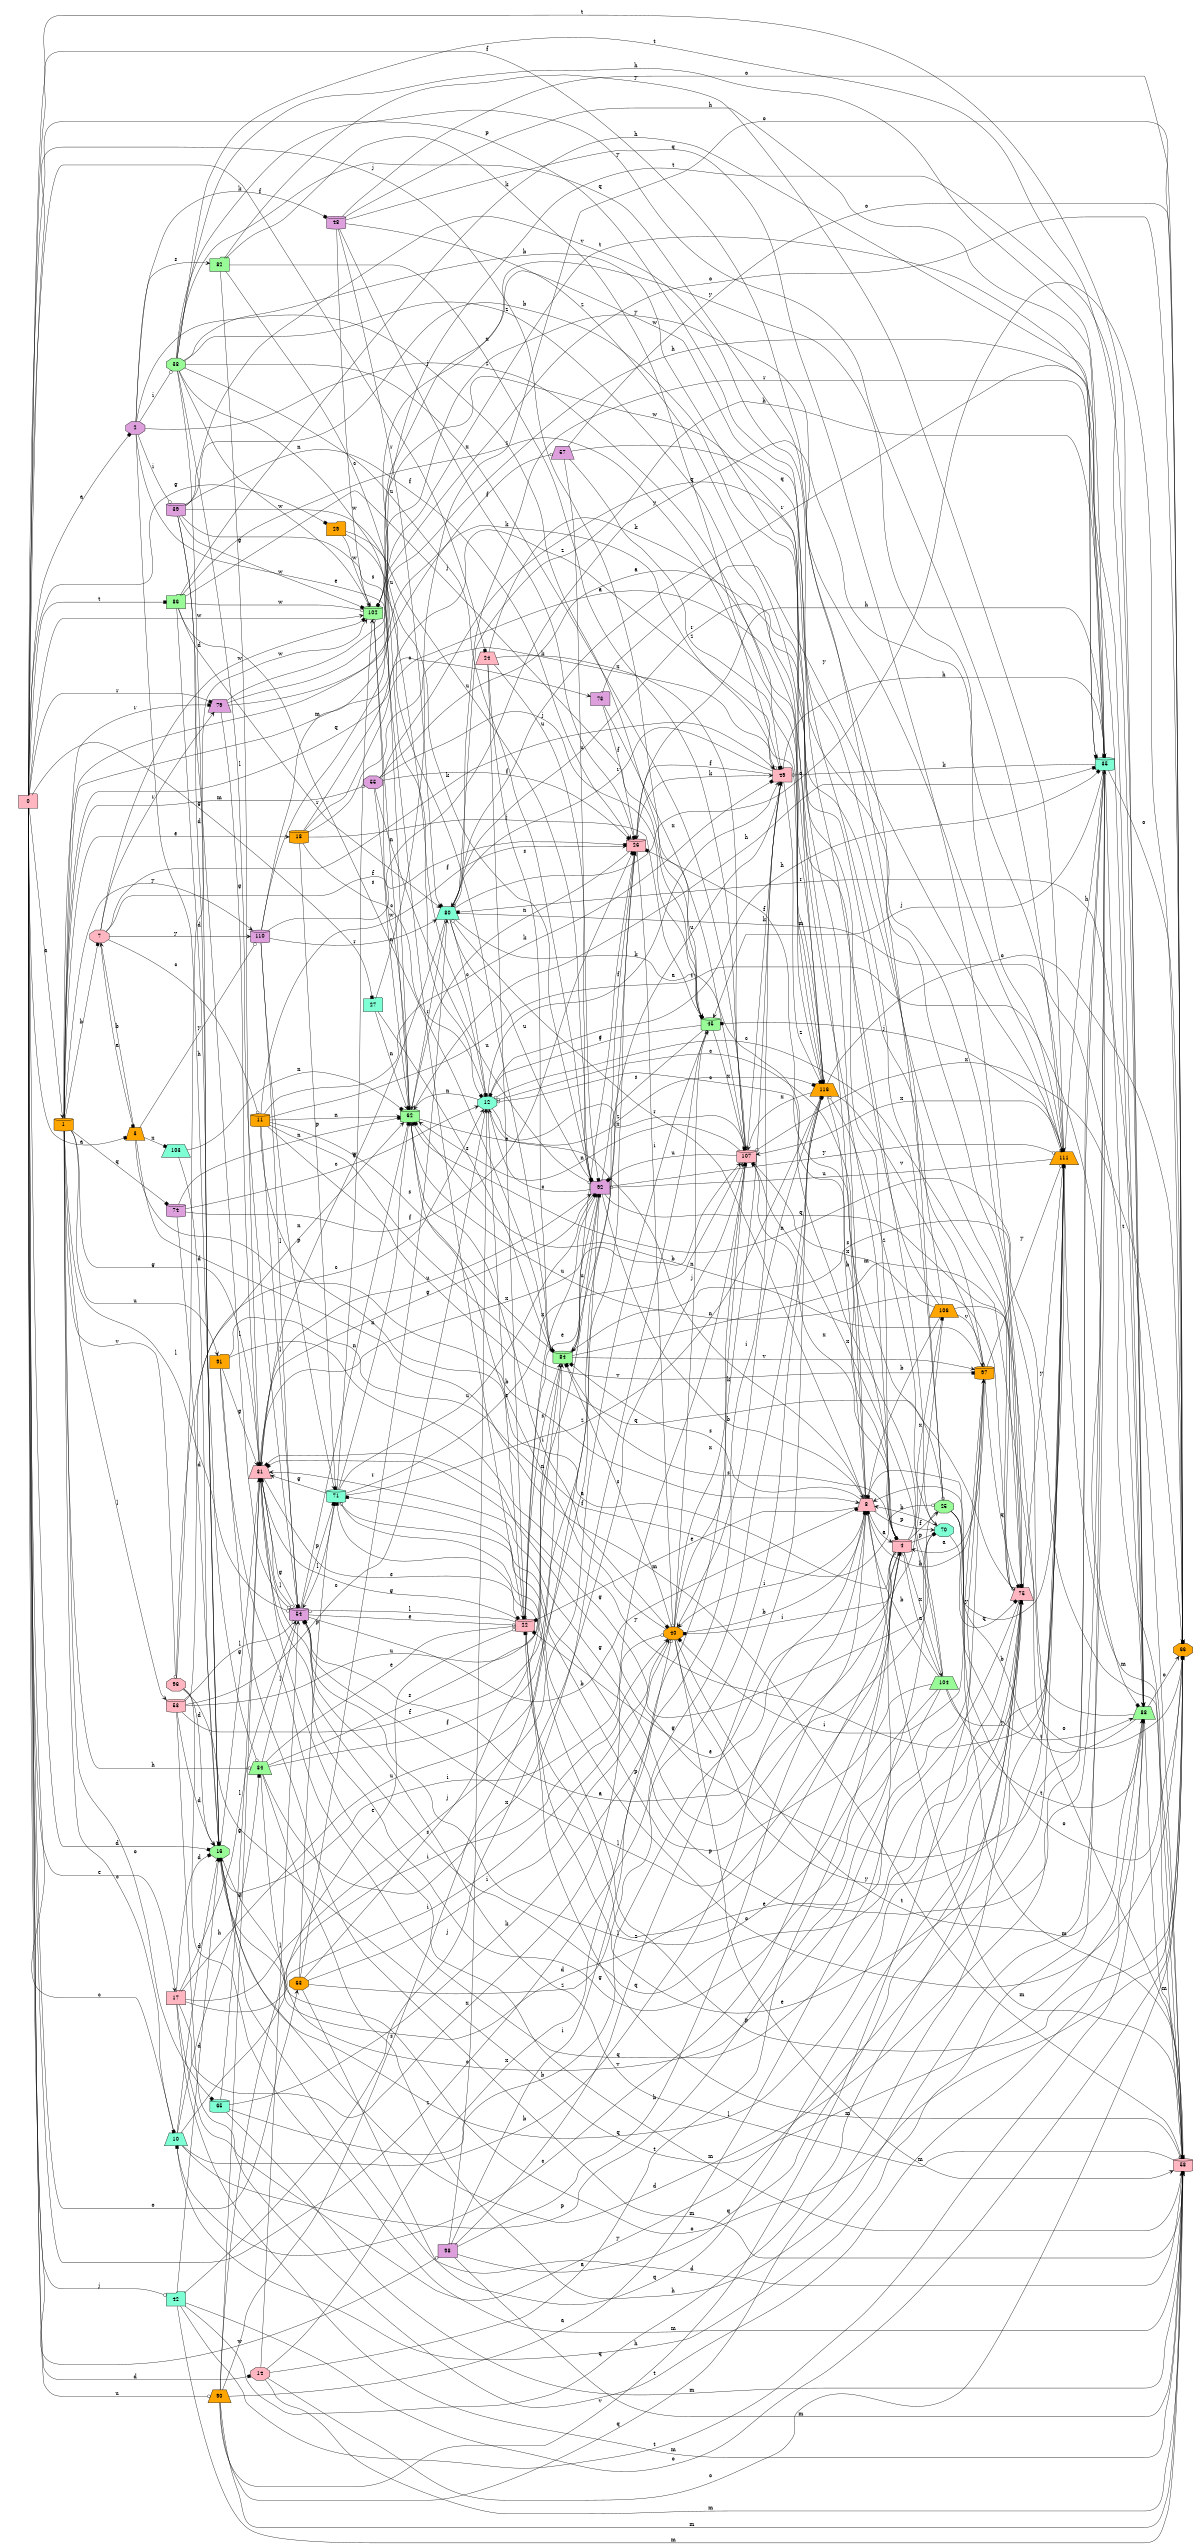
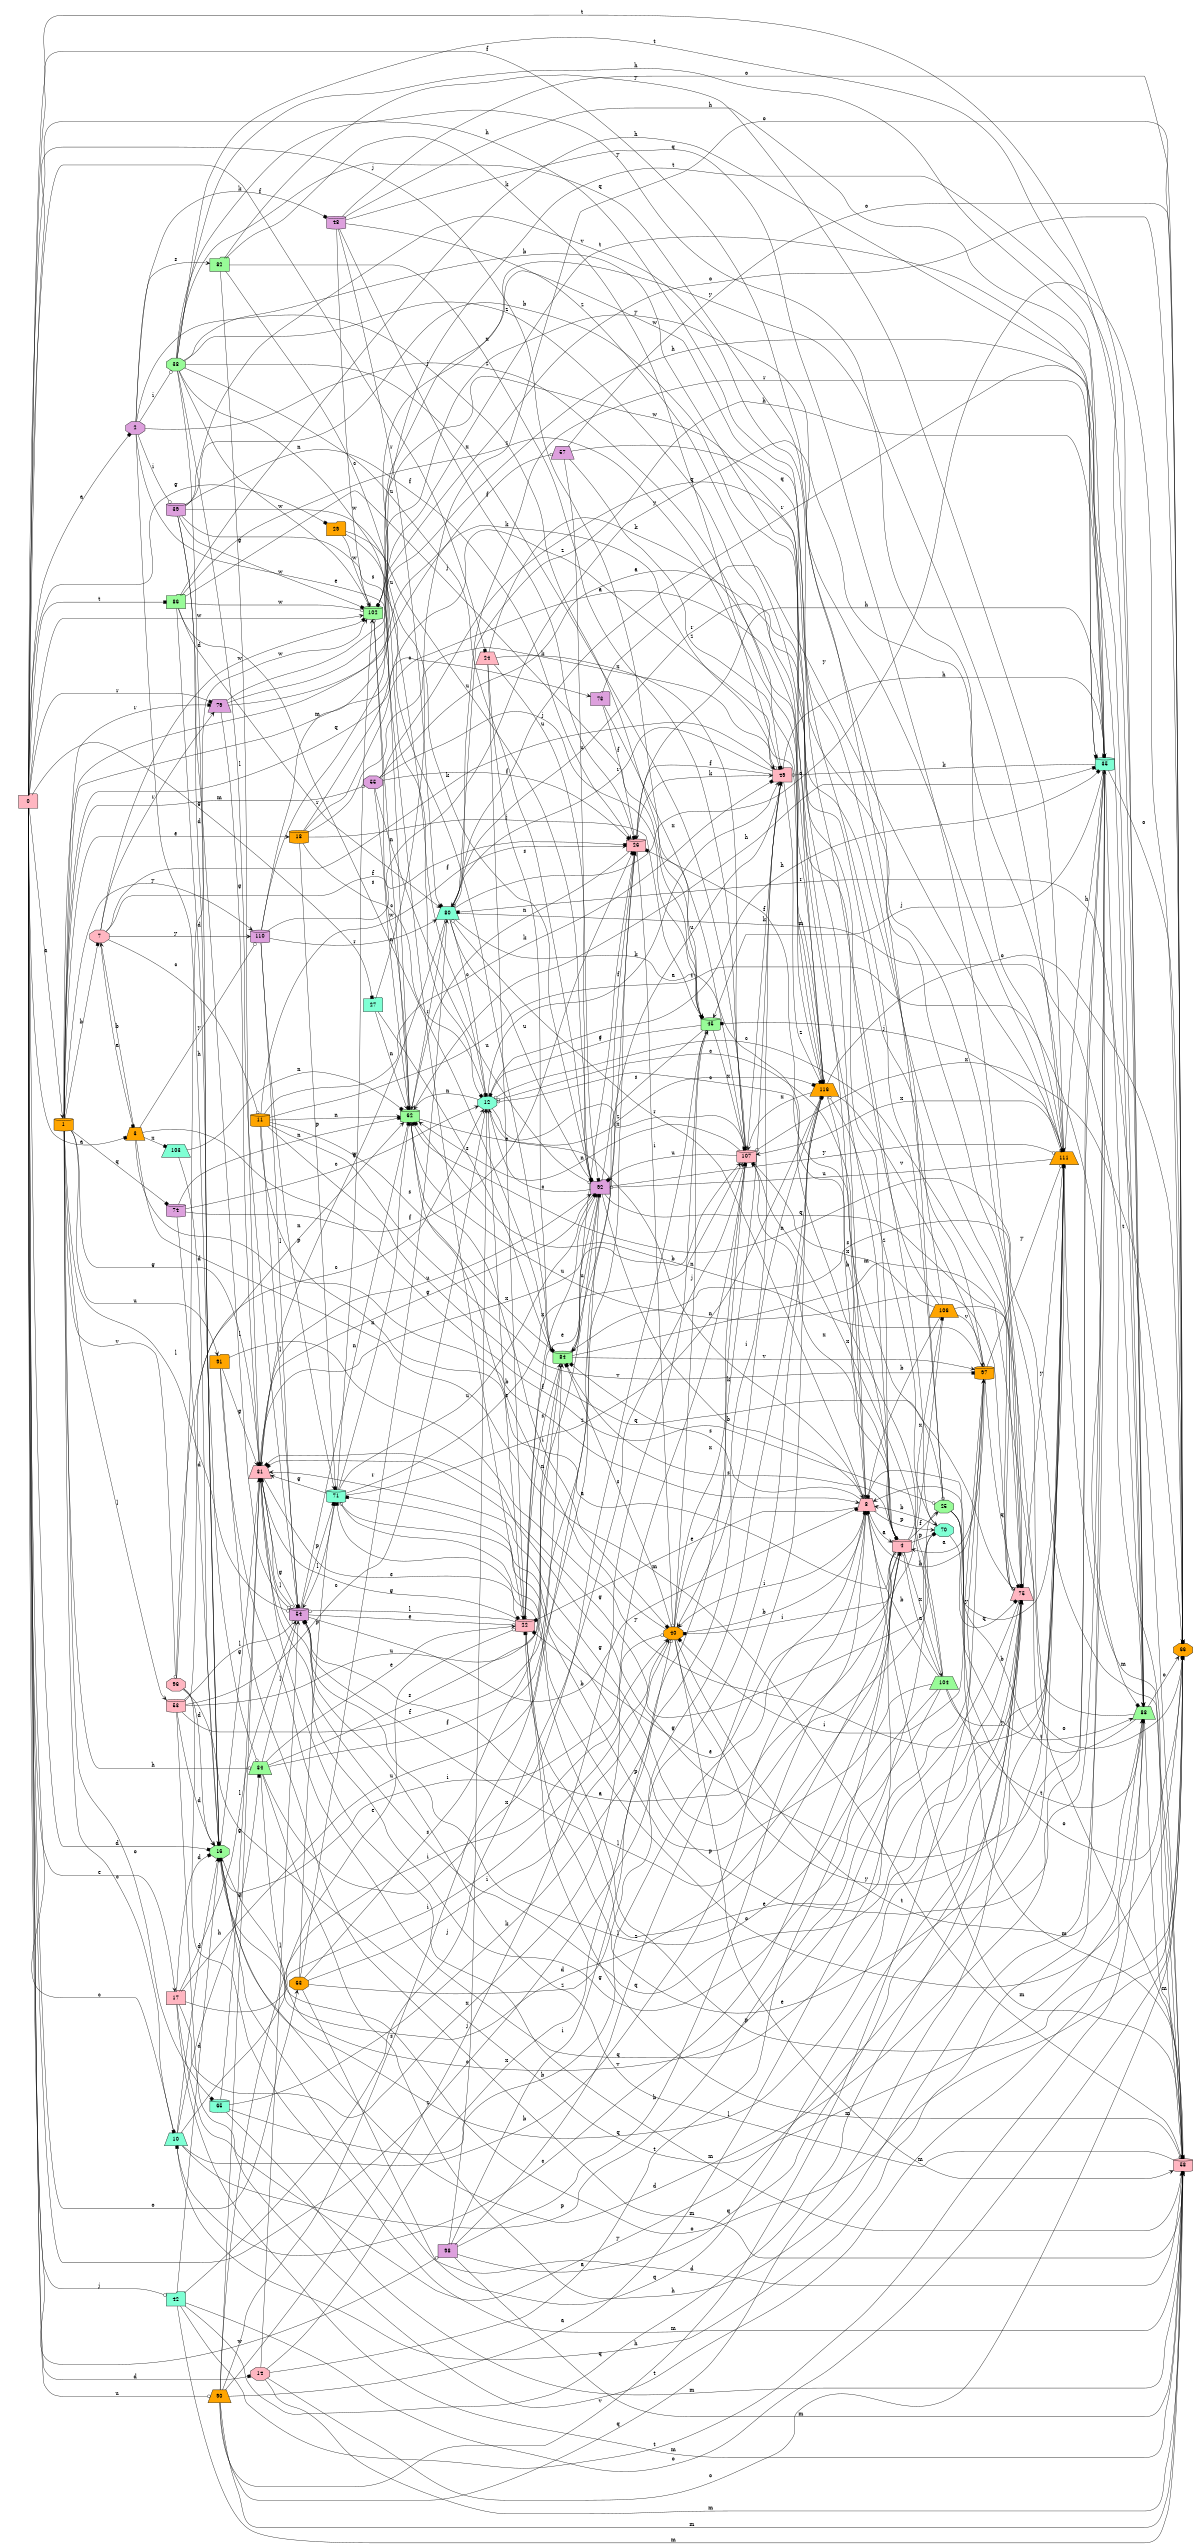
edge "0" -> "70": label "p" -> "h"
edge "91" -> "25": now "3" -> "25"
edge "17" -> "45": now "90" -> "45"
edge "34" -> "22": arrowhead odot -> vee
